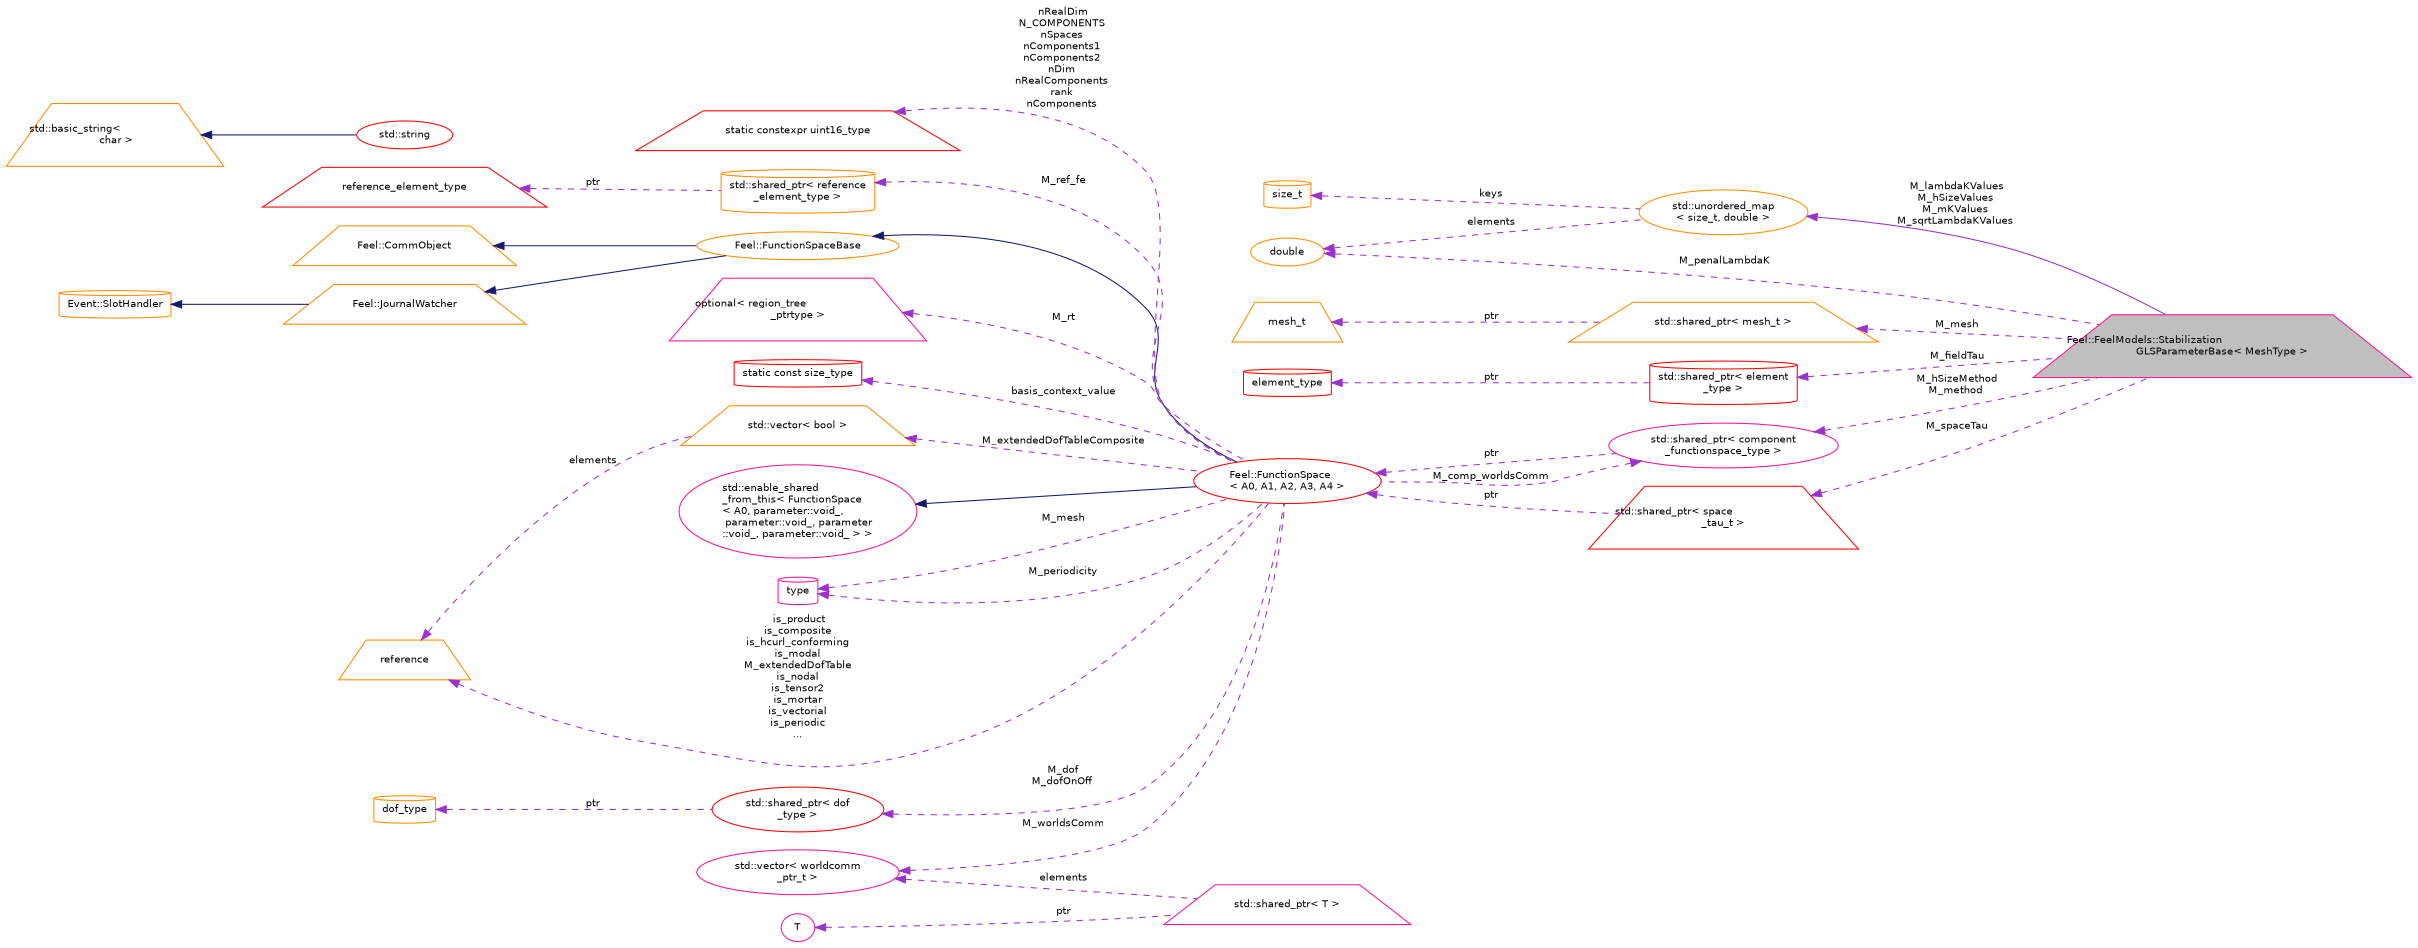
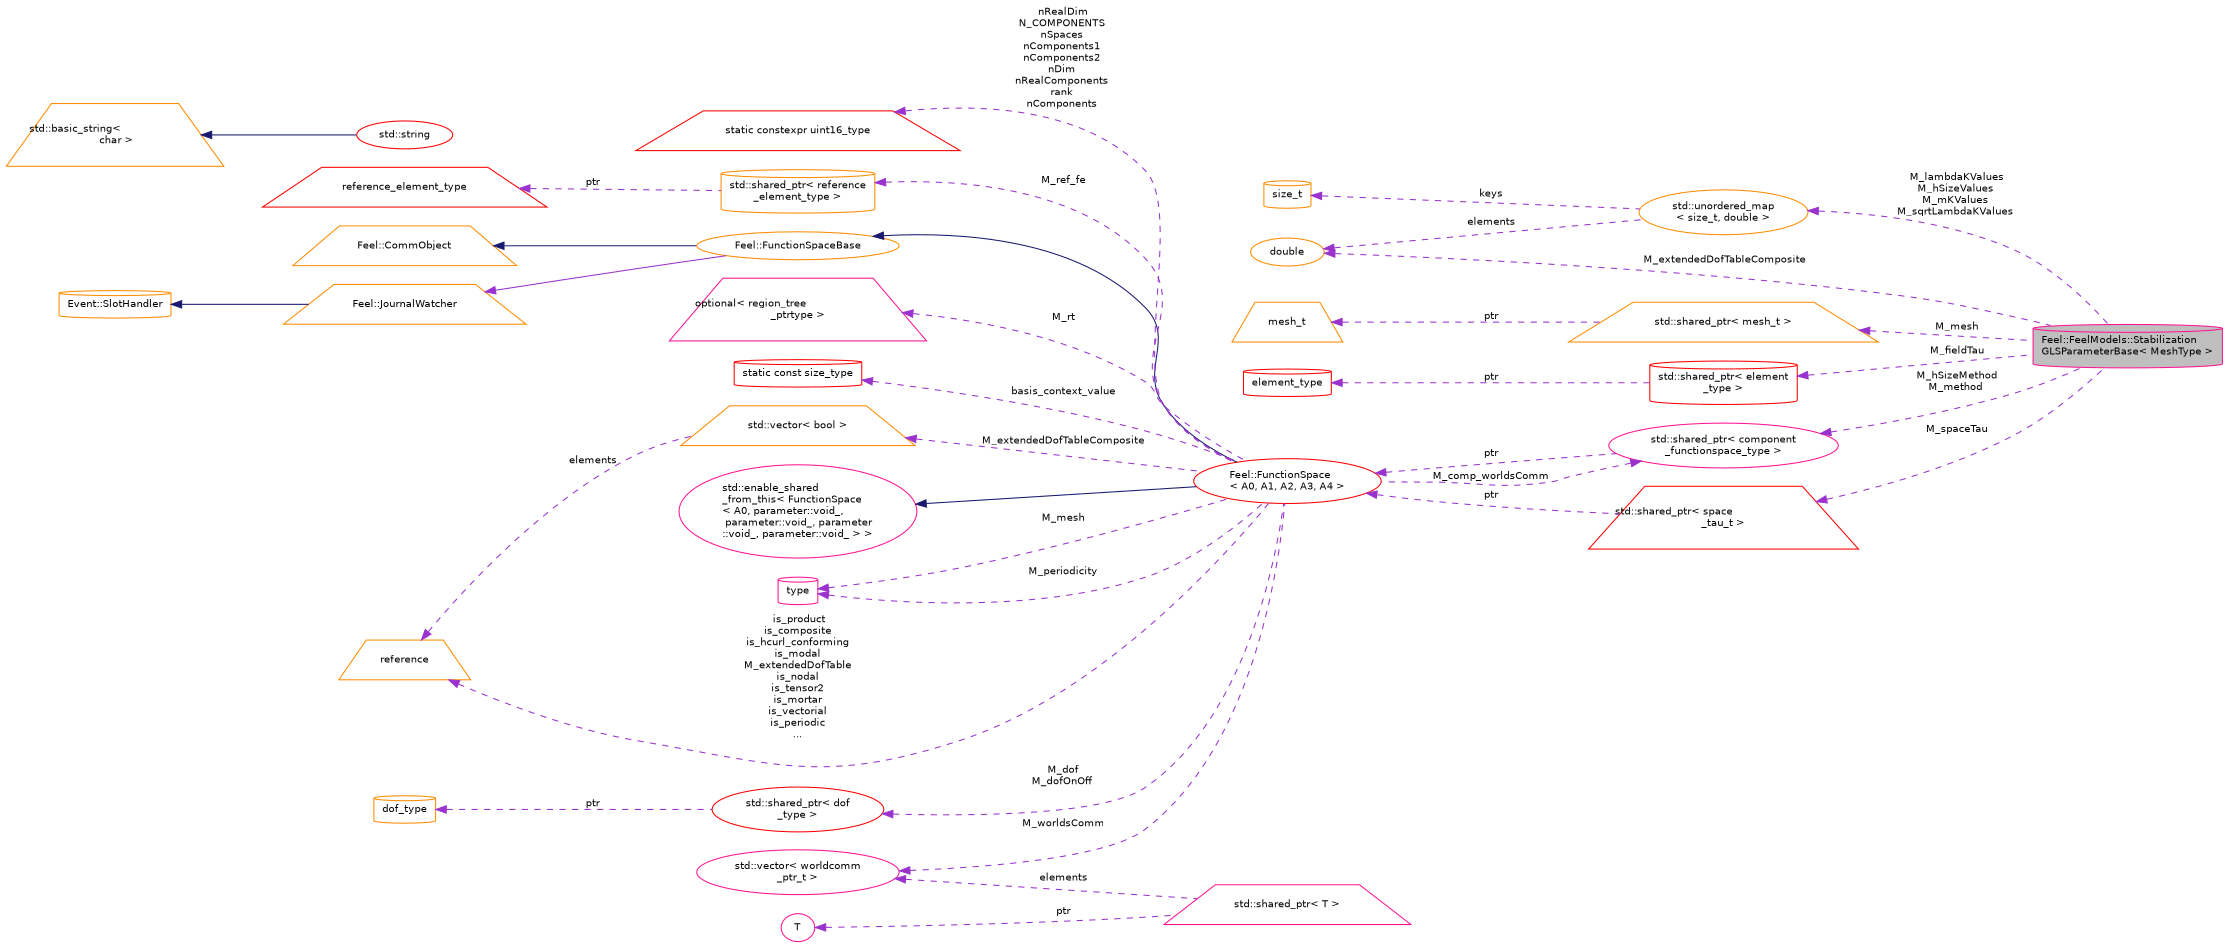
edge "Feel::FeelModels::Stabilization GLSParameterBase< MeshType >" -> "std::unordered_map < size_t, double >": style solid -> dashed
edge "Feel::FeelModels::Stabilization GLSParameterBase< MeshType >" -> "double": label " M_penalLambdaK" -> " M_extendedDofTableComposite"
edge "Feel::FunctionSpaceBase" -> "Feel::JournalWatcher": color midnightblue -> darkorchid3
node "Feel::FeelModels::Stabilization GLSParameterBase< MeshType >": shape trapezium -> cylinder
